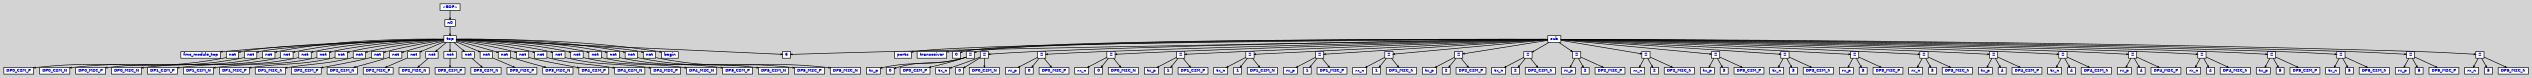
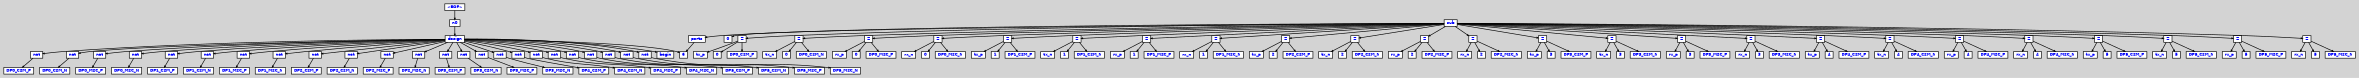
node "top": label "top" -> "design"
edge "sub" -> "6": now "ports" -> "6"
node "fmc_module_top": removed
node "transceiver": removed
